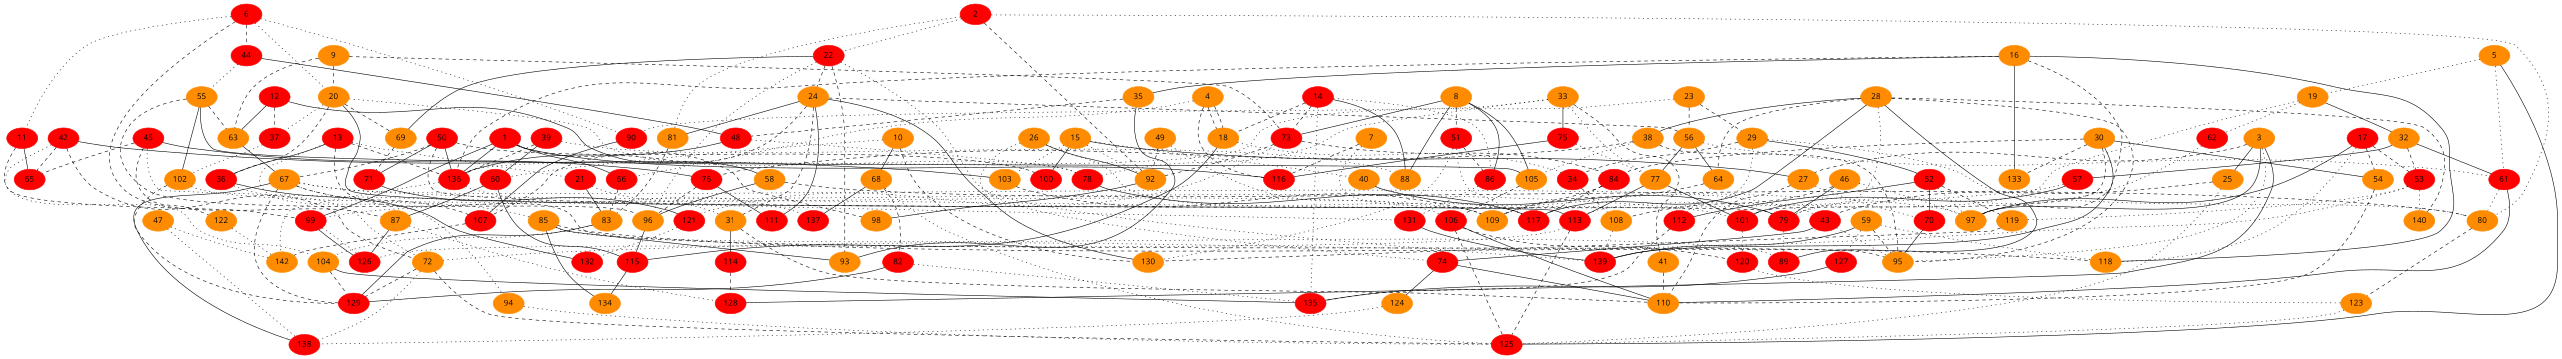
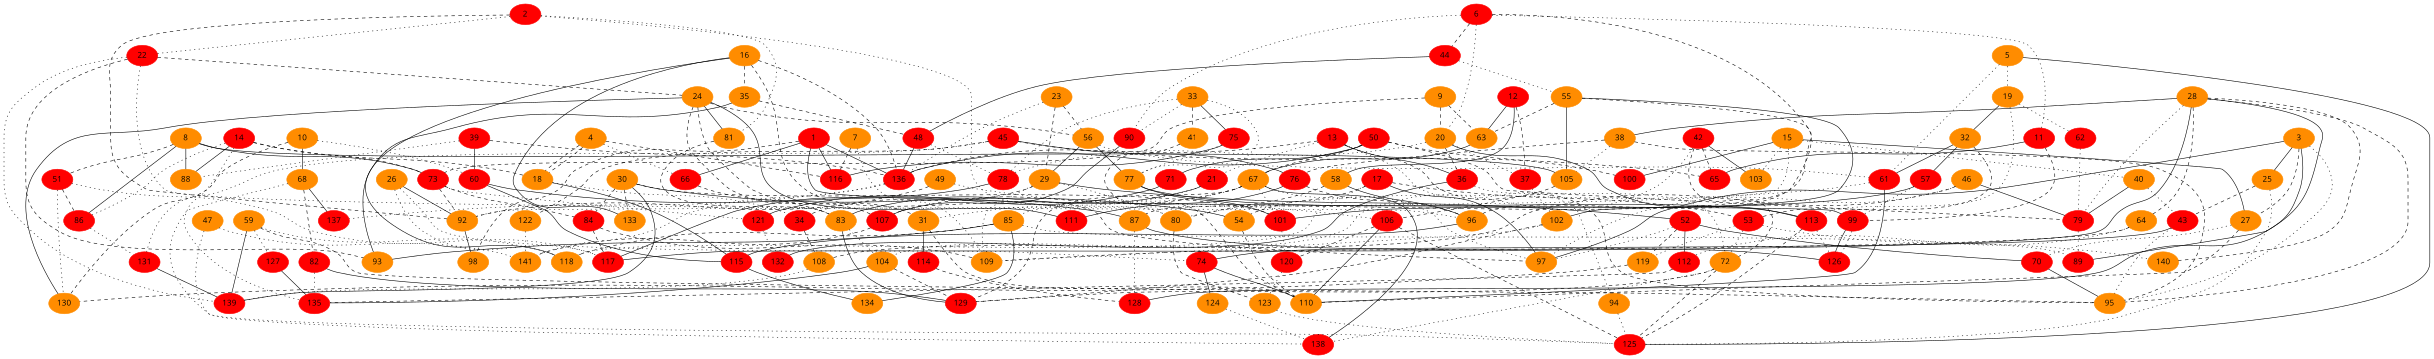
edge "16" -- "35": style solid -> dashed
node "69": removed
edge "56" -- "64": now "56" -- "29"
edge "103" -- "109": removed
node "142": label "142" -> "141"
